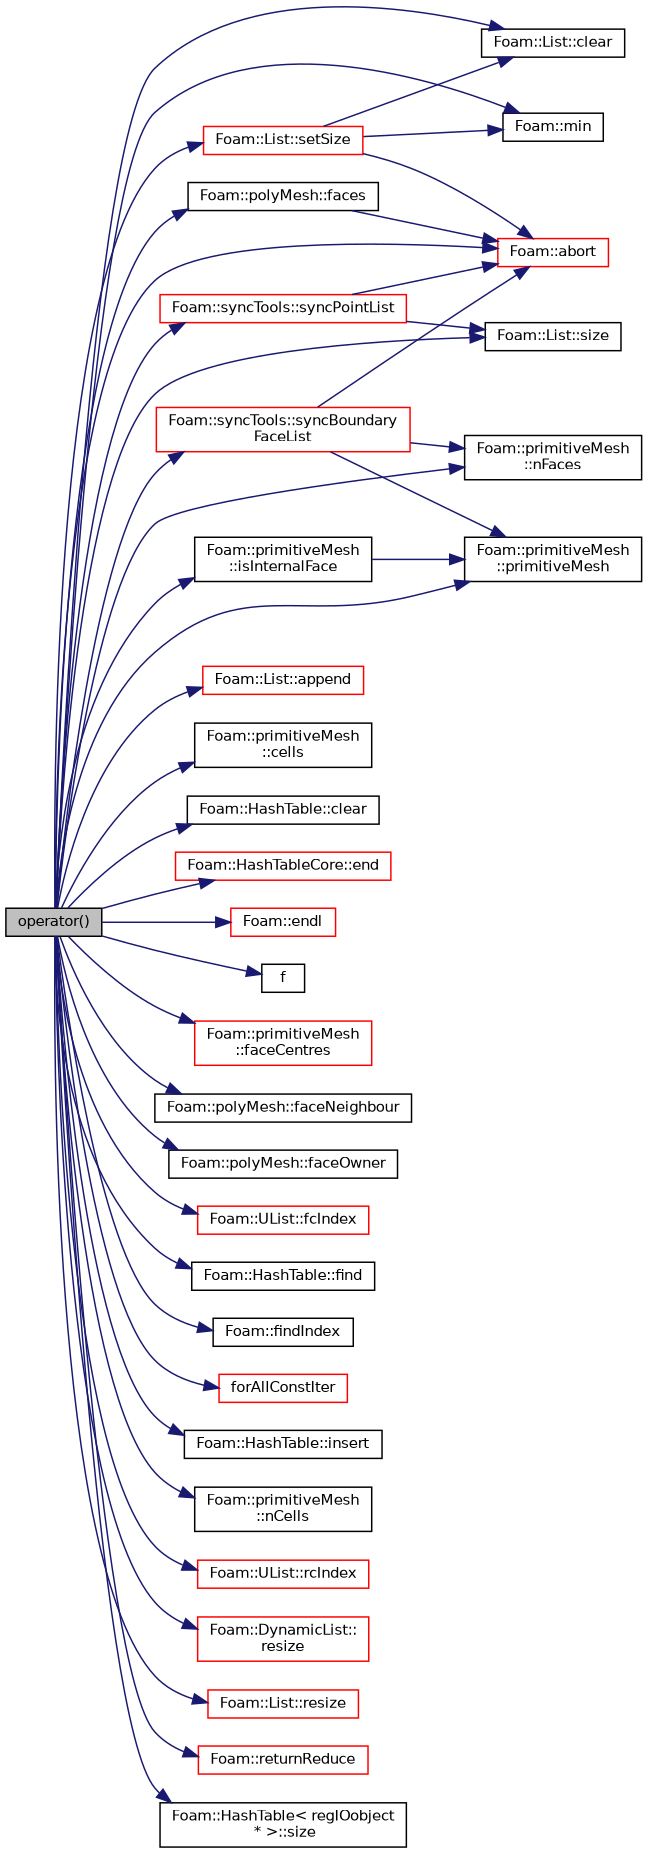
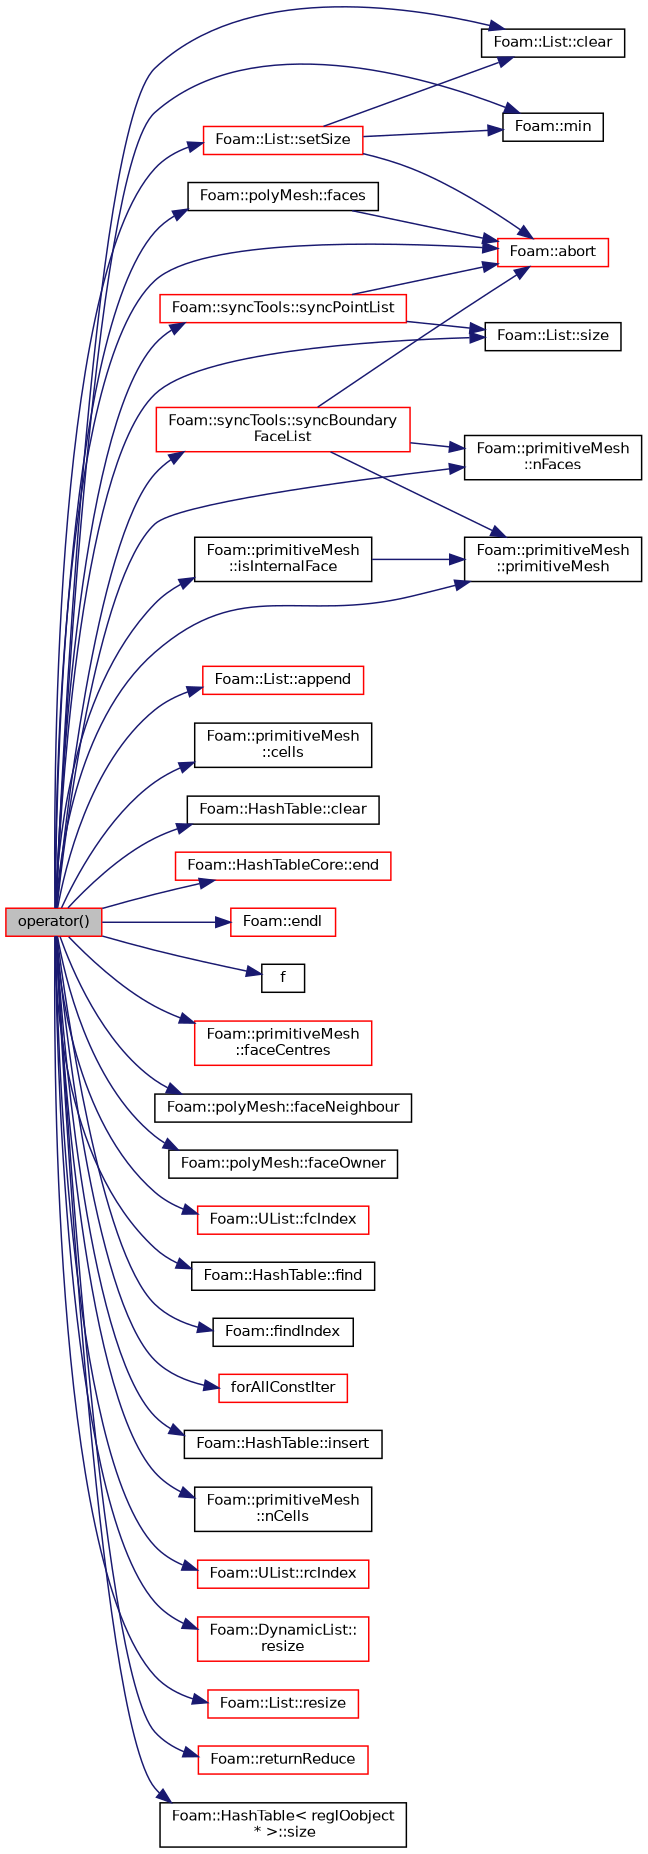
node "operator()": color black -> red
